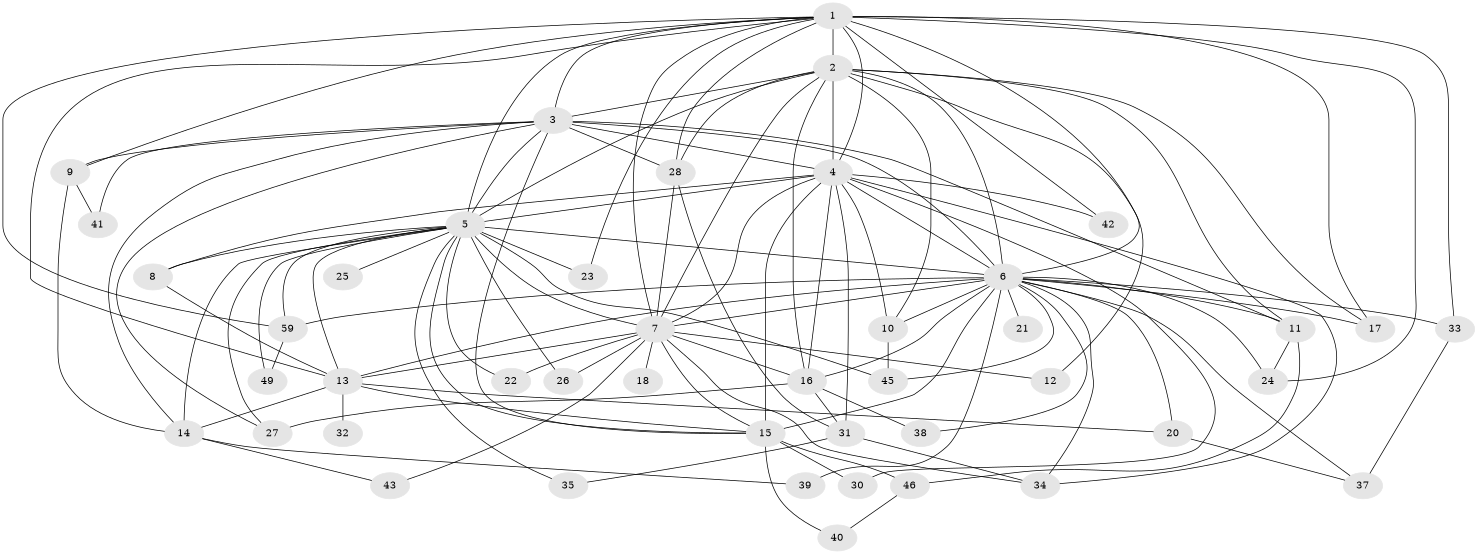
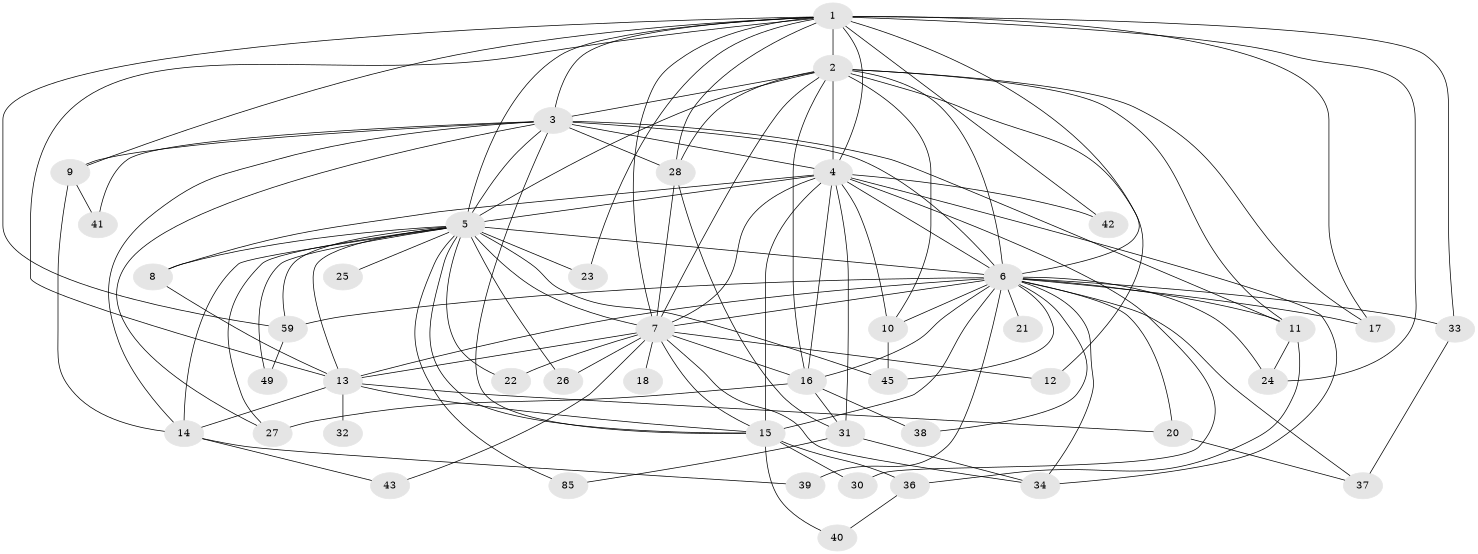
node "35": label "35" -> "85"
node "46": label "46" -> "36"
